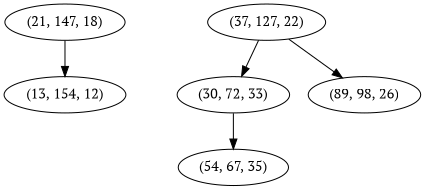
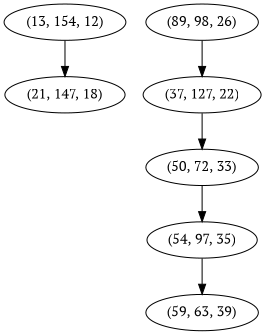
edge "(21, 147, 18)" -> "(13, 154, 12)": reversed
edge "(37, 127, 22)" -> "(89, 98, 26)": reversed
node "(30, 72, 33)": label "(30, 72, 33)" -> "(50, 72, 33)"
node "(54, 67, 35)": label "(54, 67, 35)" -> "(54, 97, 35)"
node "(59, 63, 39)": added
